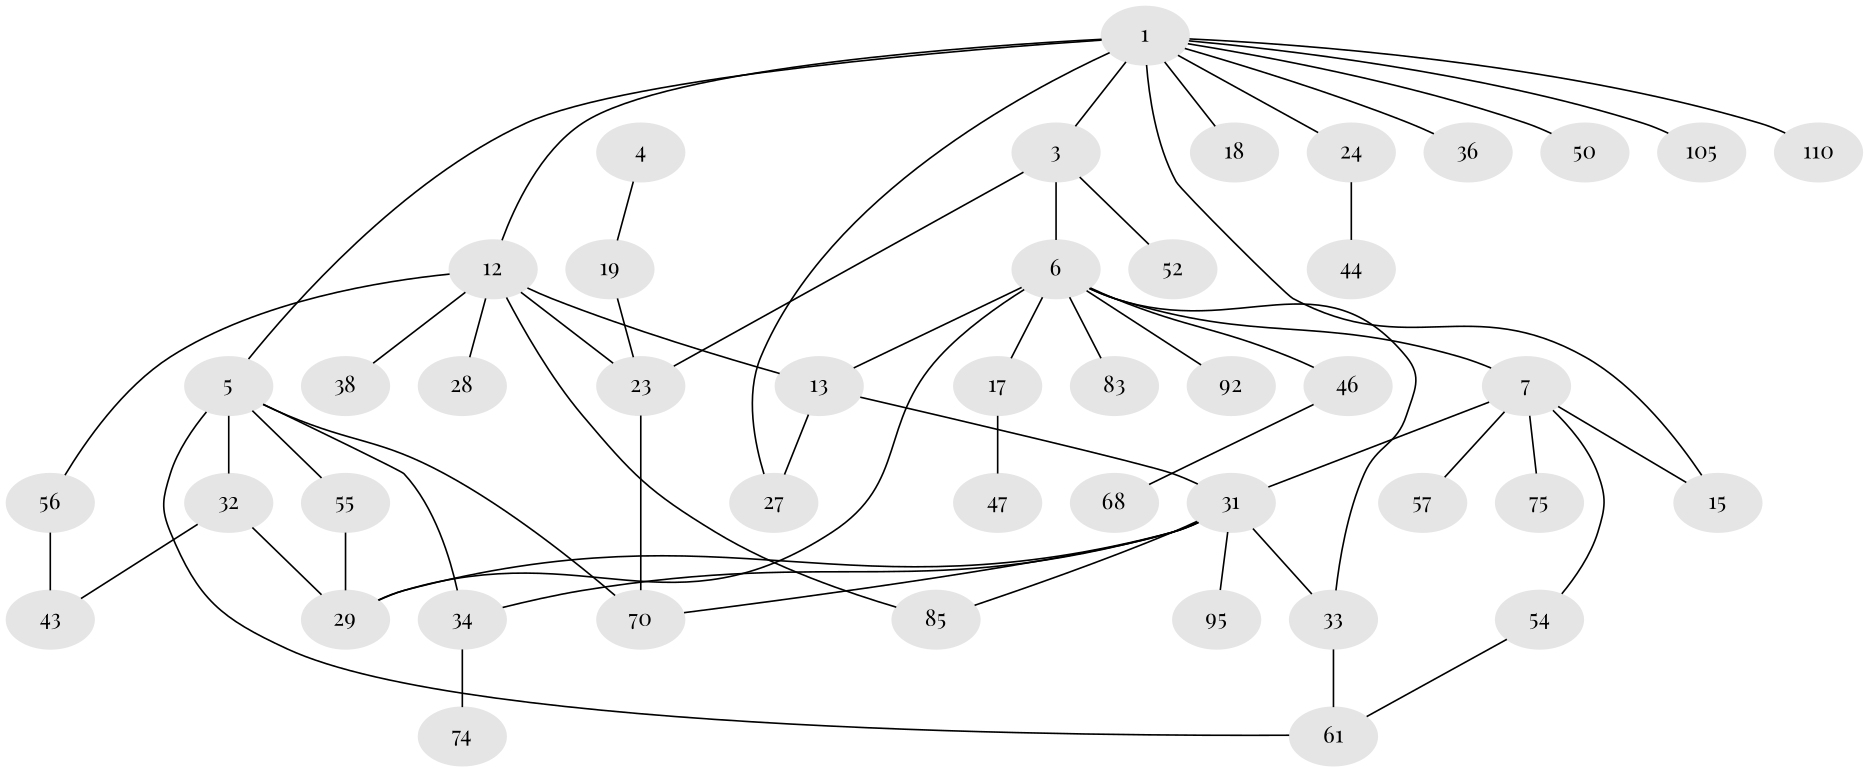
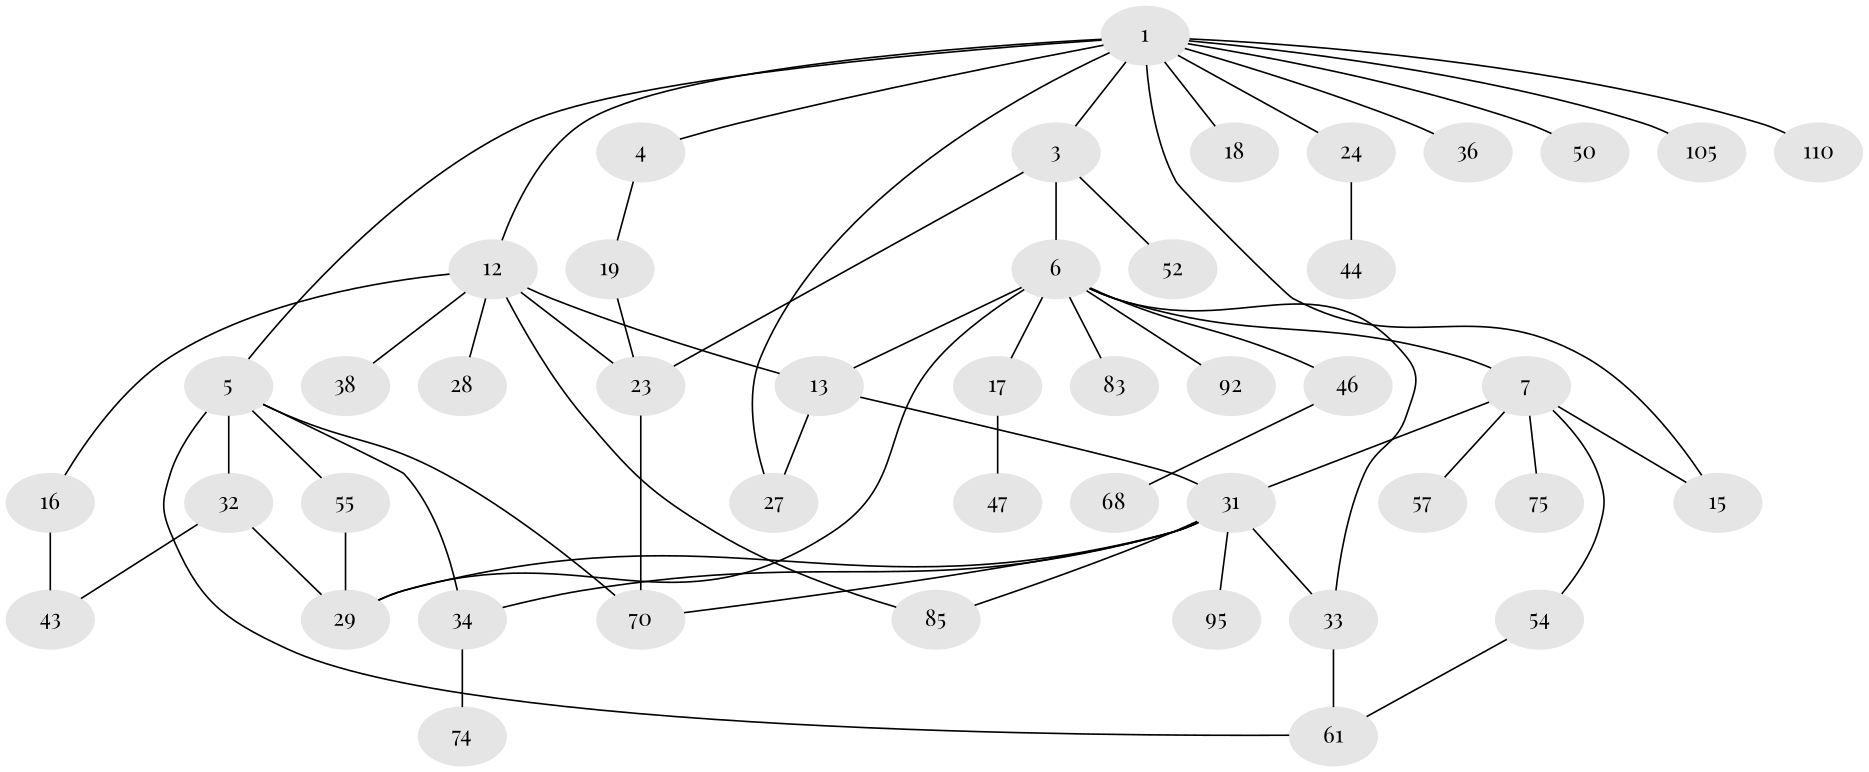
edge "1" -- "4": added
node "56": label "56" -> "16"
